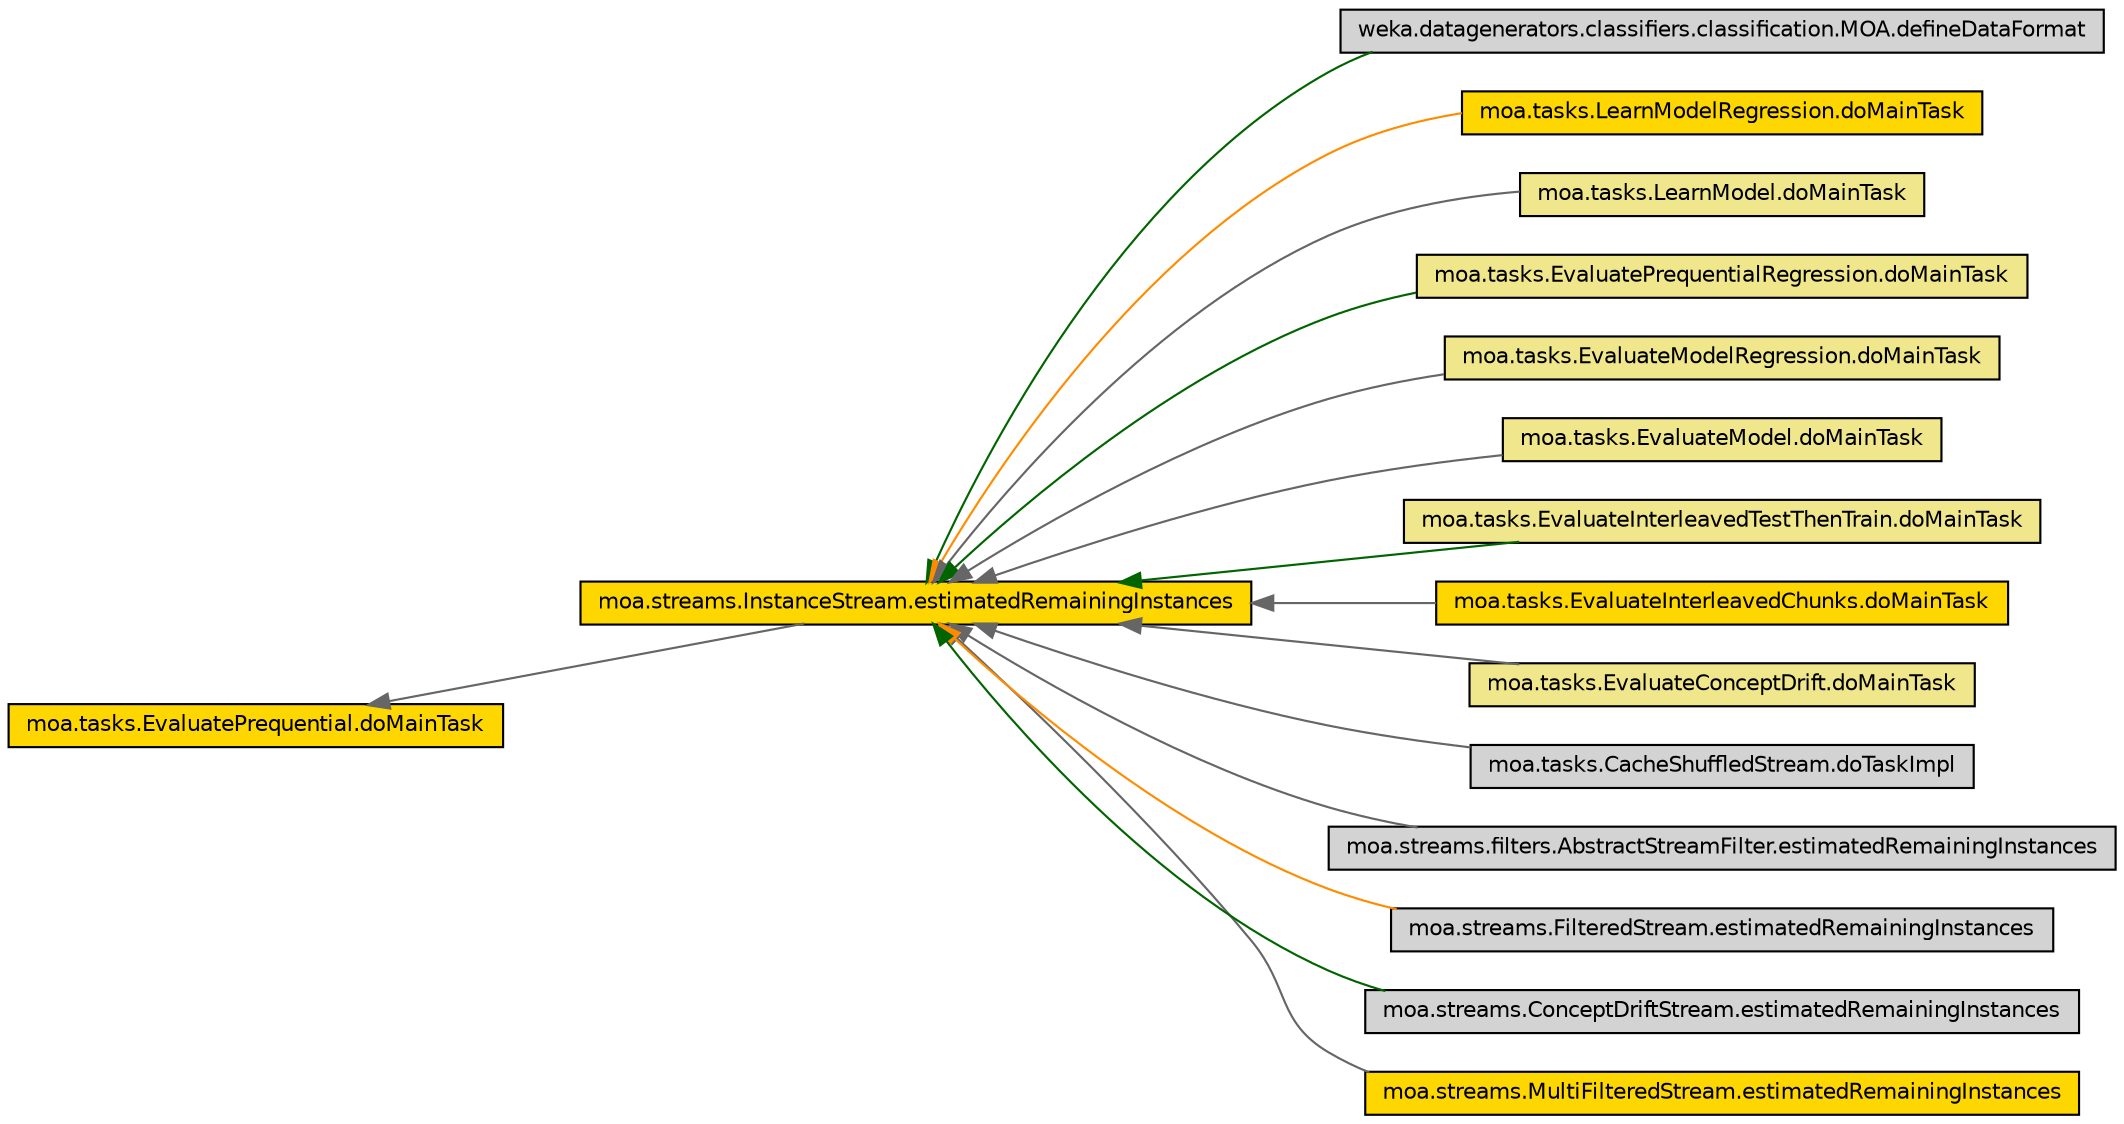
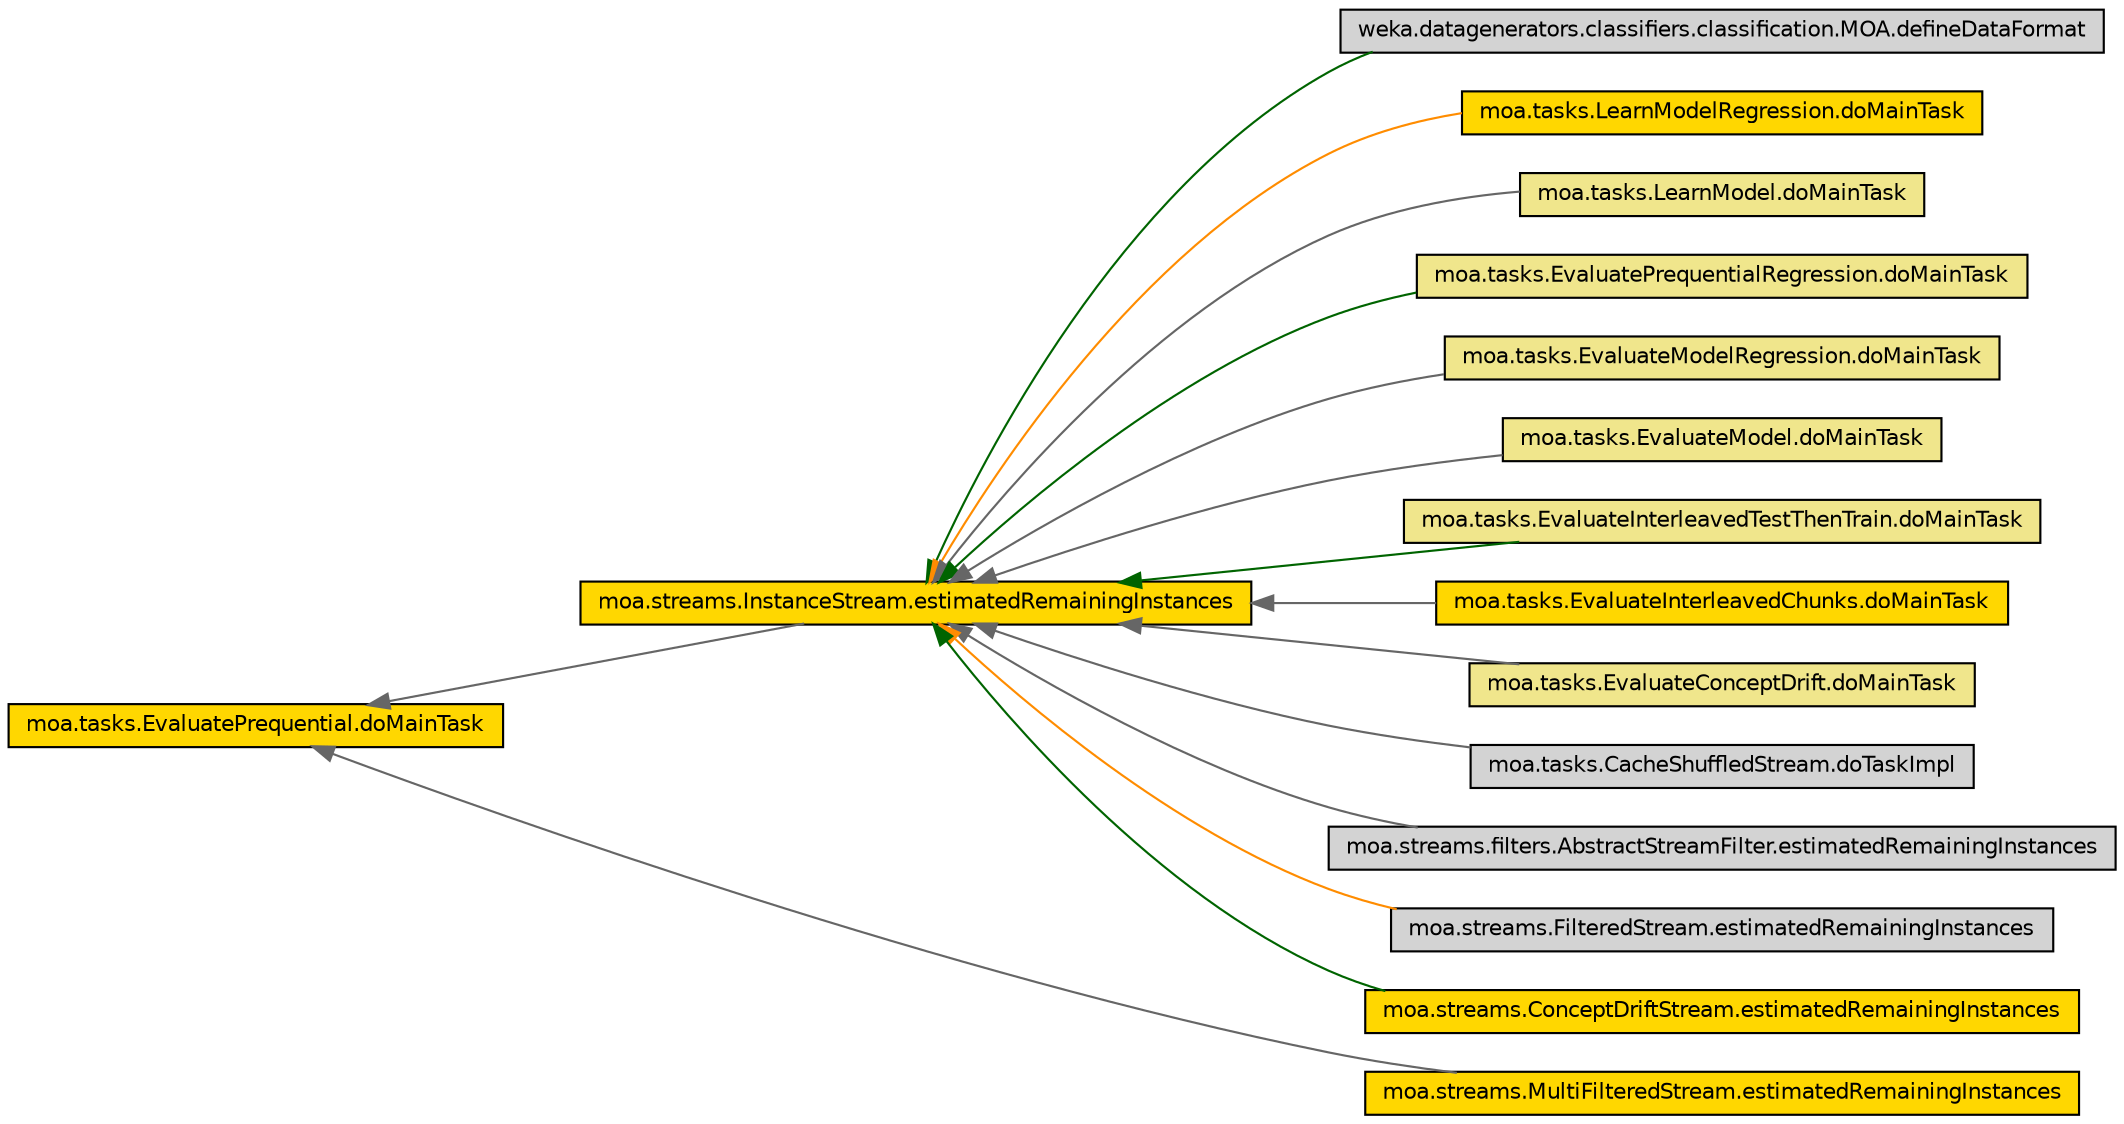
edge "moa.streams.MultiFilteredStream.estimatedRemainingInstances" -> "moa.streams.InstanceStream.estimatedRemainingInstances": now "moa.streams.MultiFilteredStream.estimatedRemainingInstances" -> "moa.tasks.EvaluatePrequential.doMainTask"
node "moa.streams.ConceptDriftStream.estimatedRemainingInstances": fillcolor lightgrey -> gold
